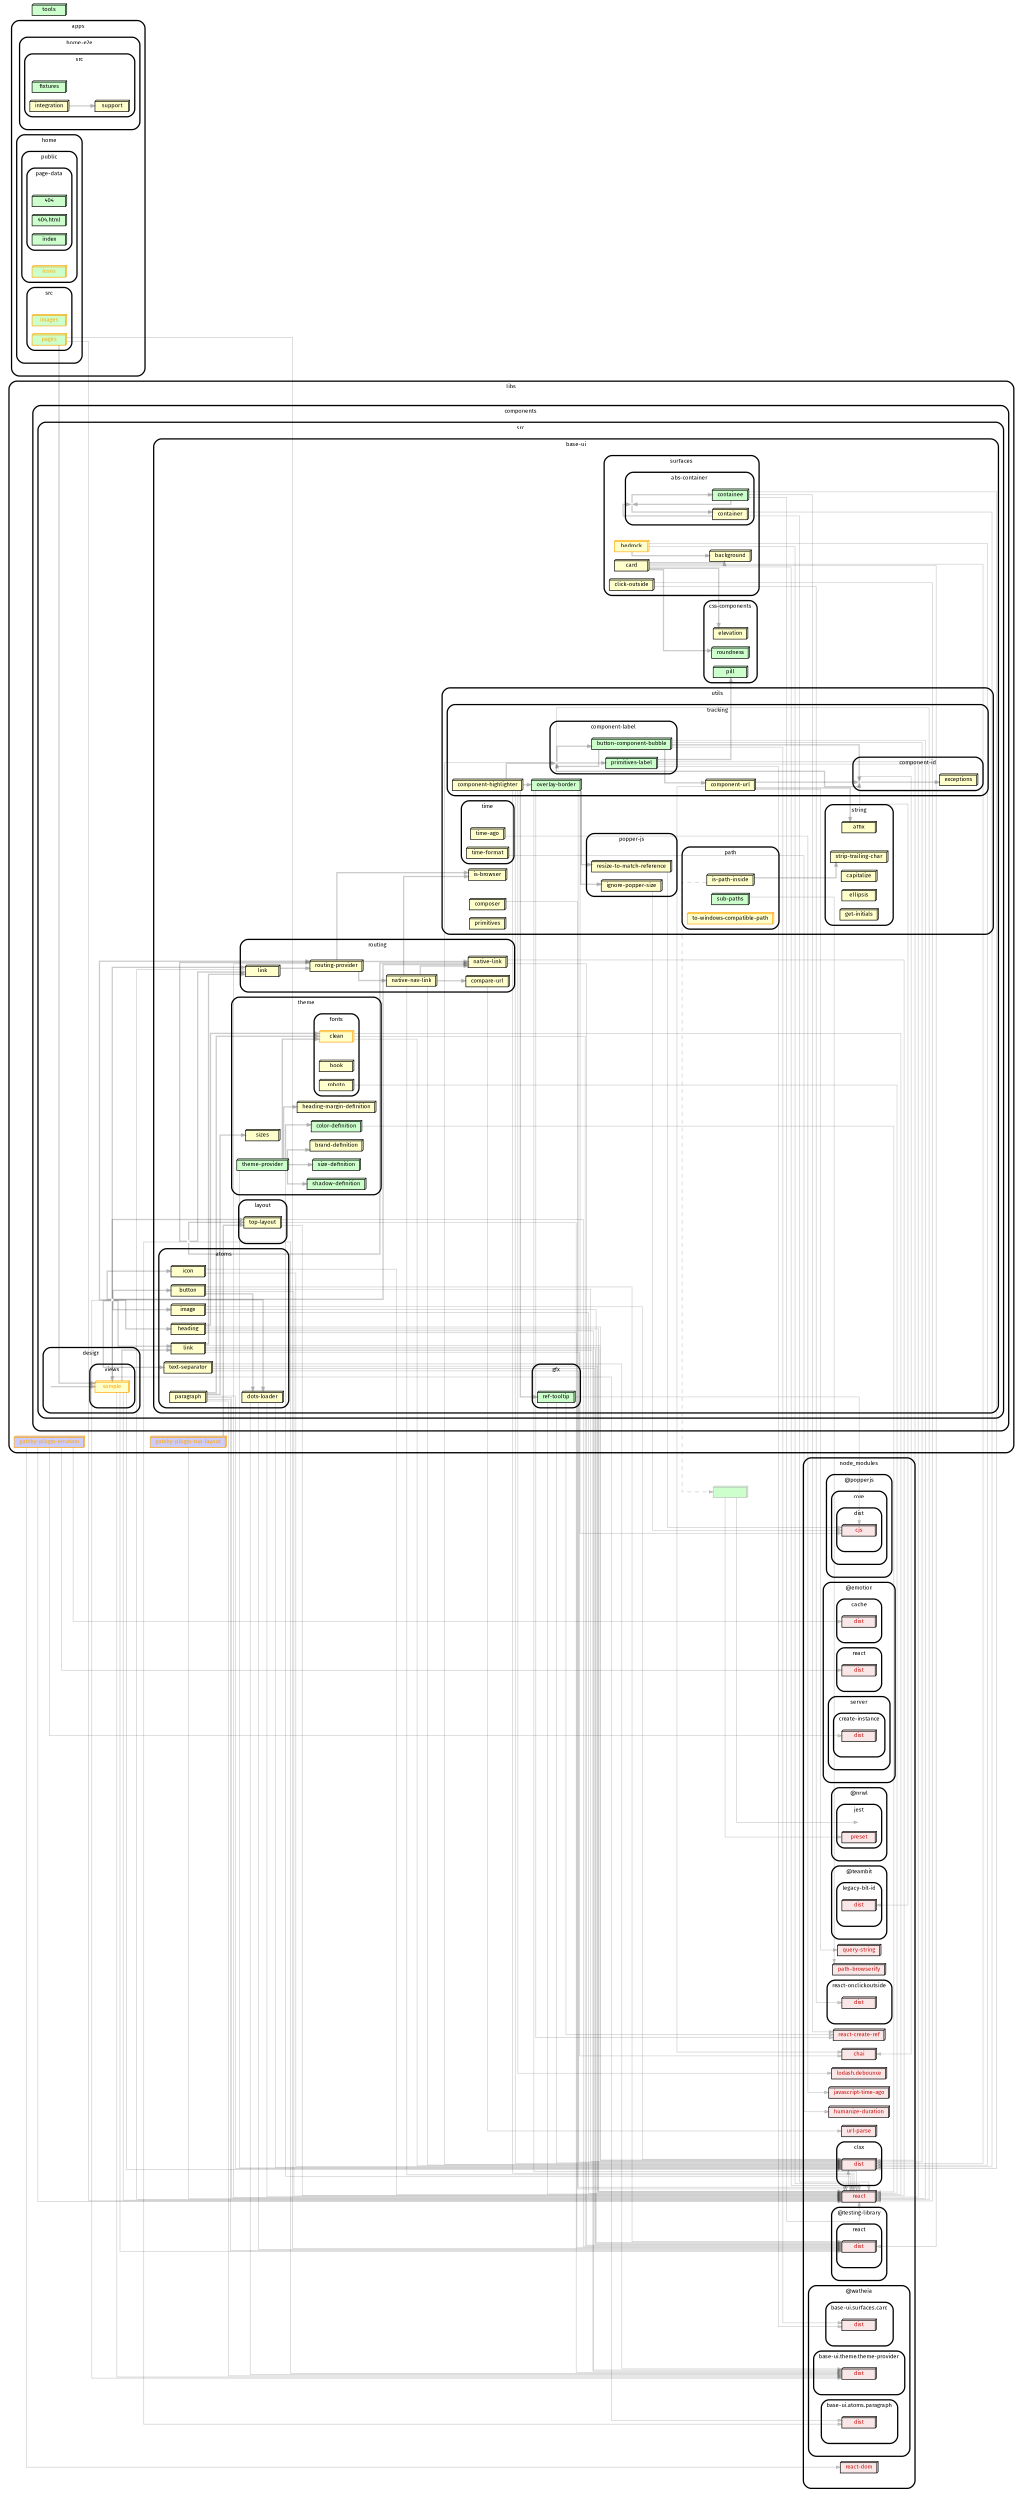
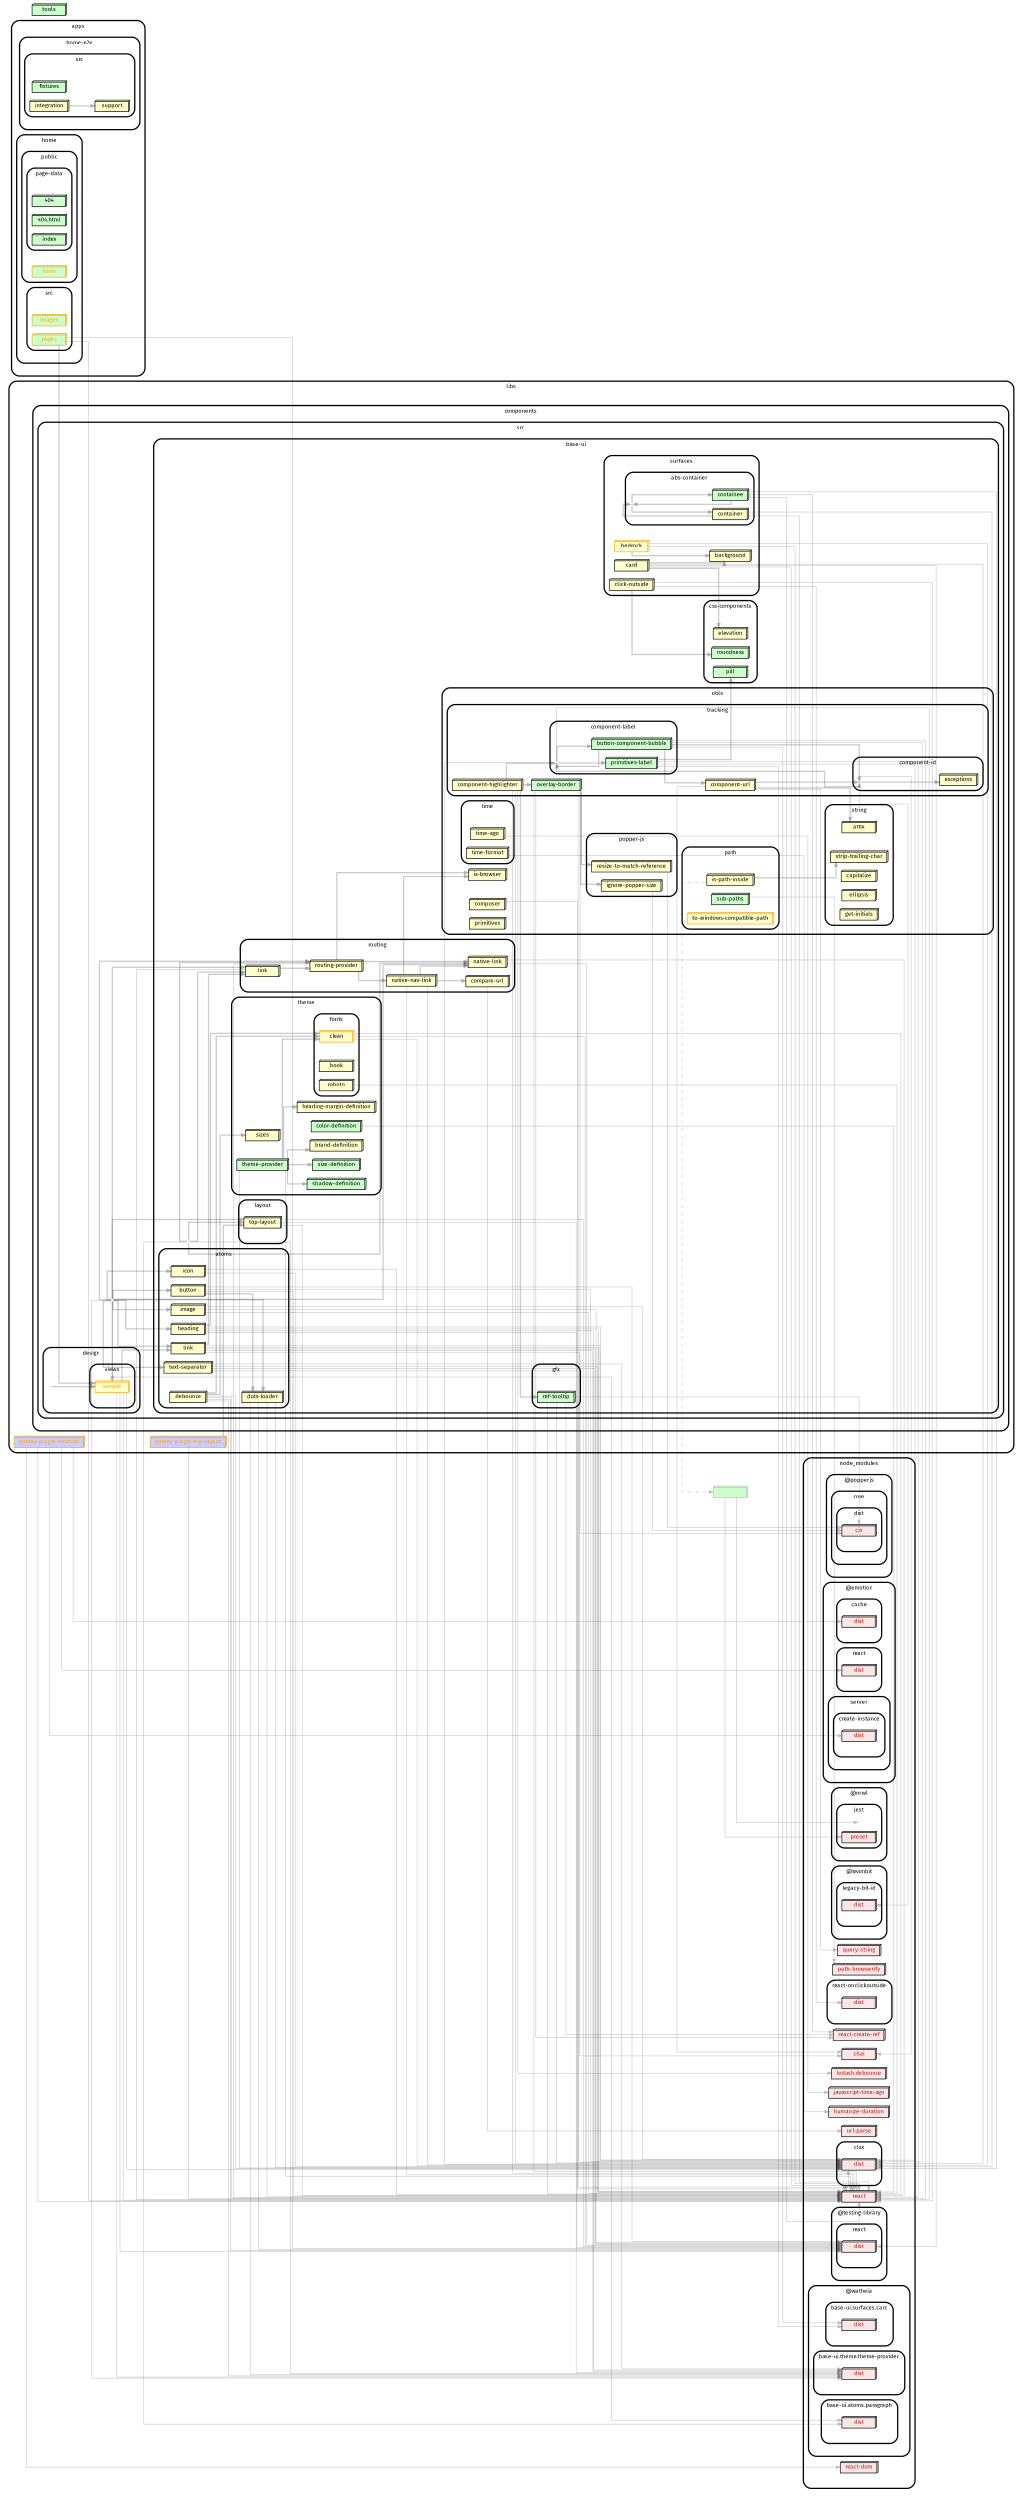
edge "card" -> "roundness": now "click-outside" -> "roundness"
edge "theme-provider" -> "color-definition": removed
node "paragraph": label "paragraph" -> "debounce"
